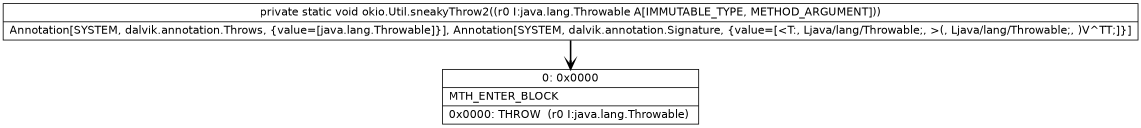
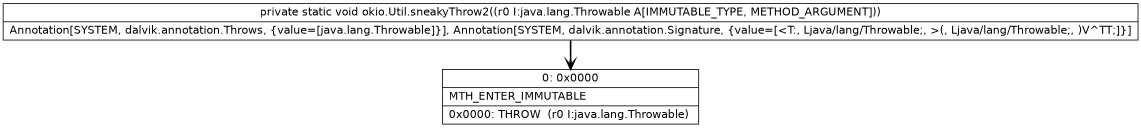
node "0: 0x0000": text "MTH_ENTER_BLOCK" -> "MTH_ENTER_IMMUTABLE"
